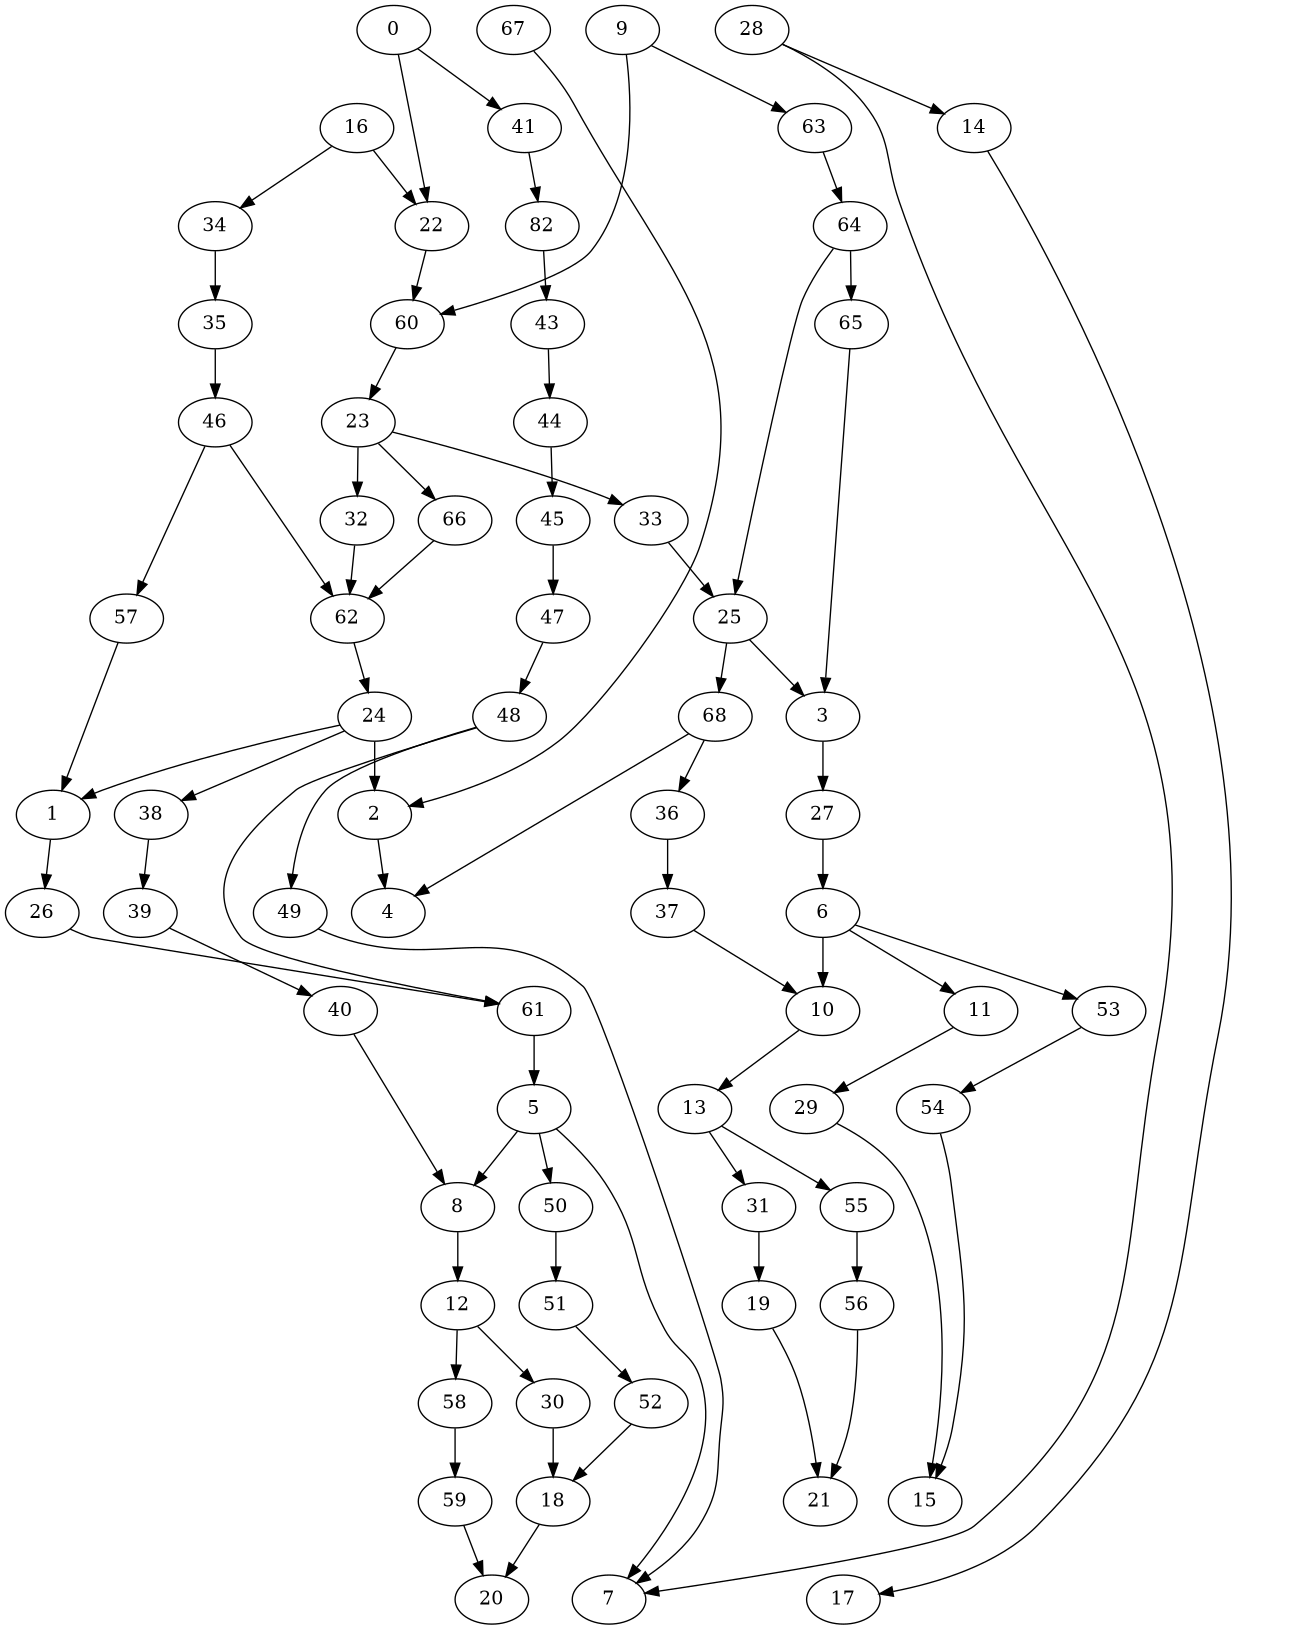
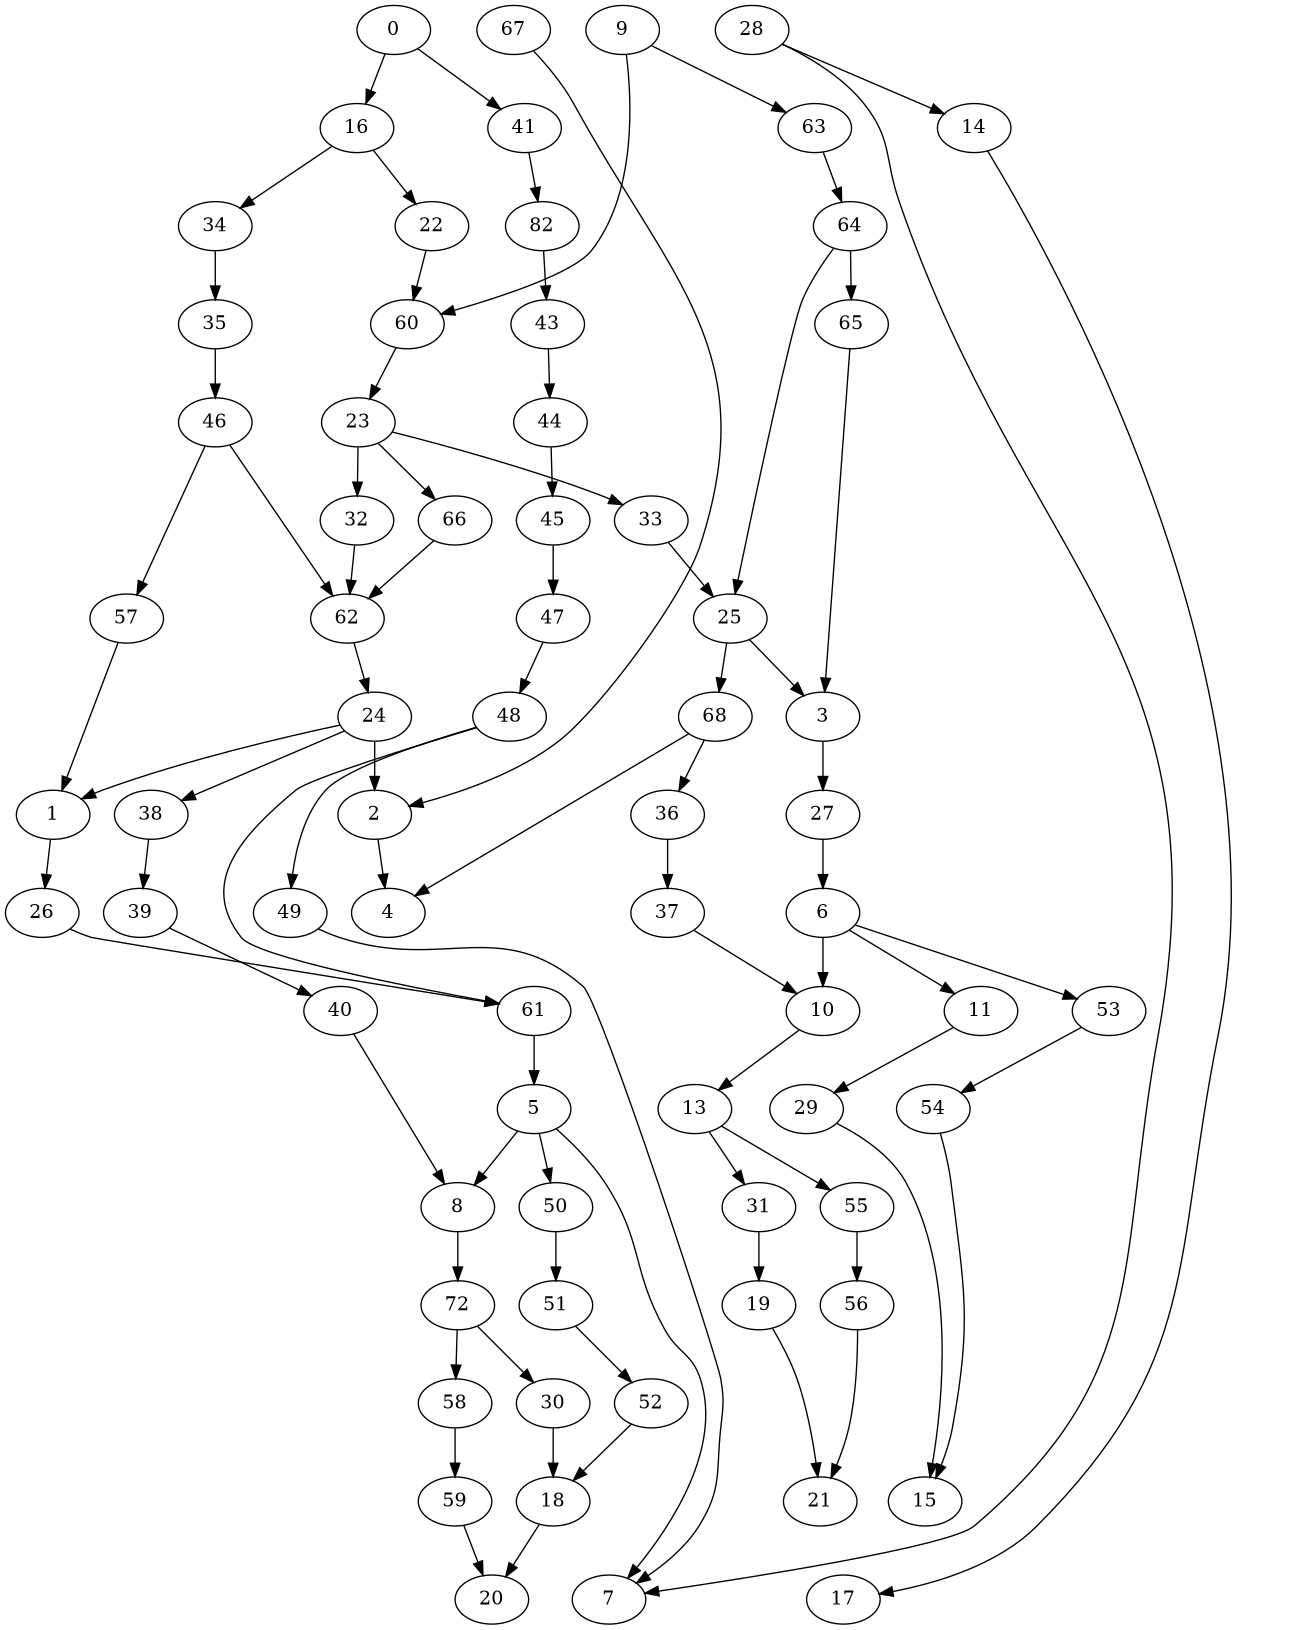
edge "0" -> "22": now "0" -> "16"
node "12": label "12" -> "72"
